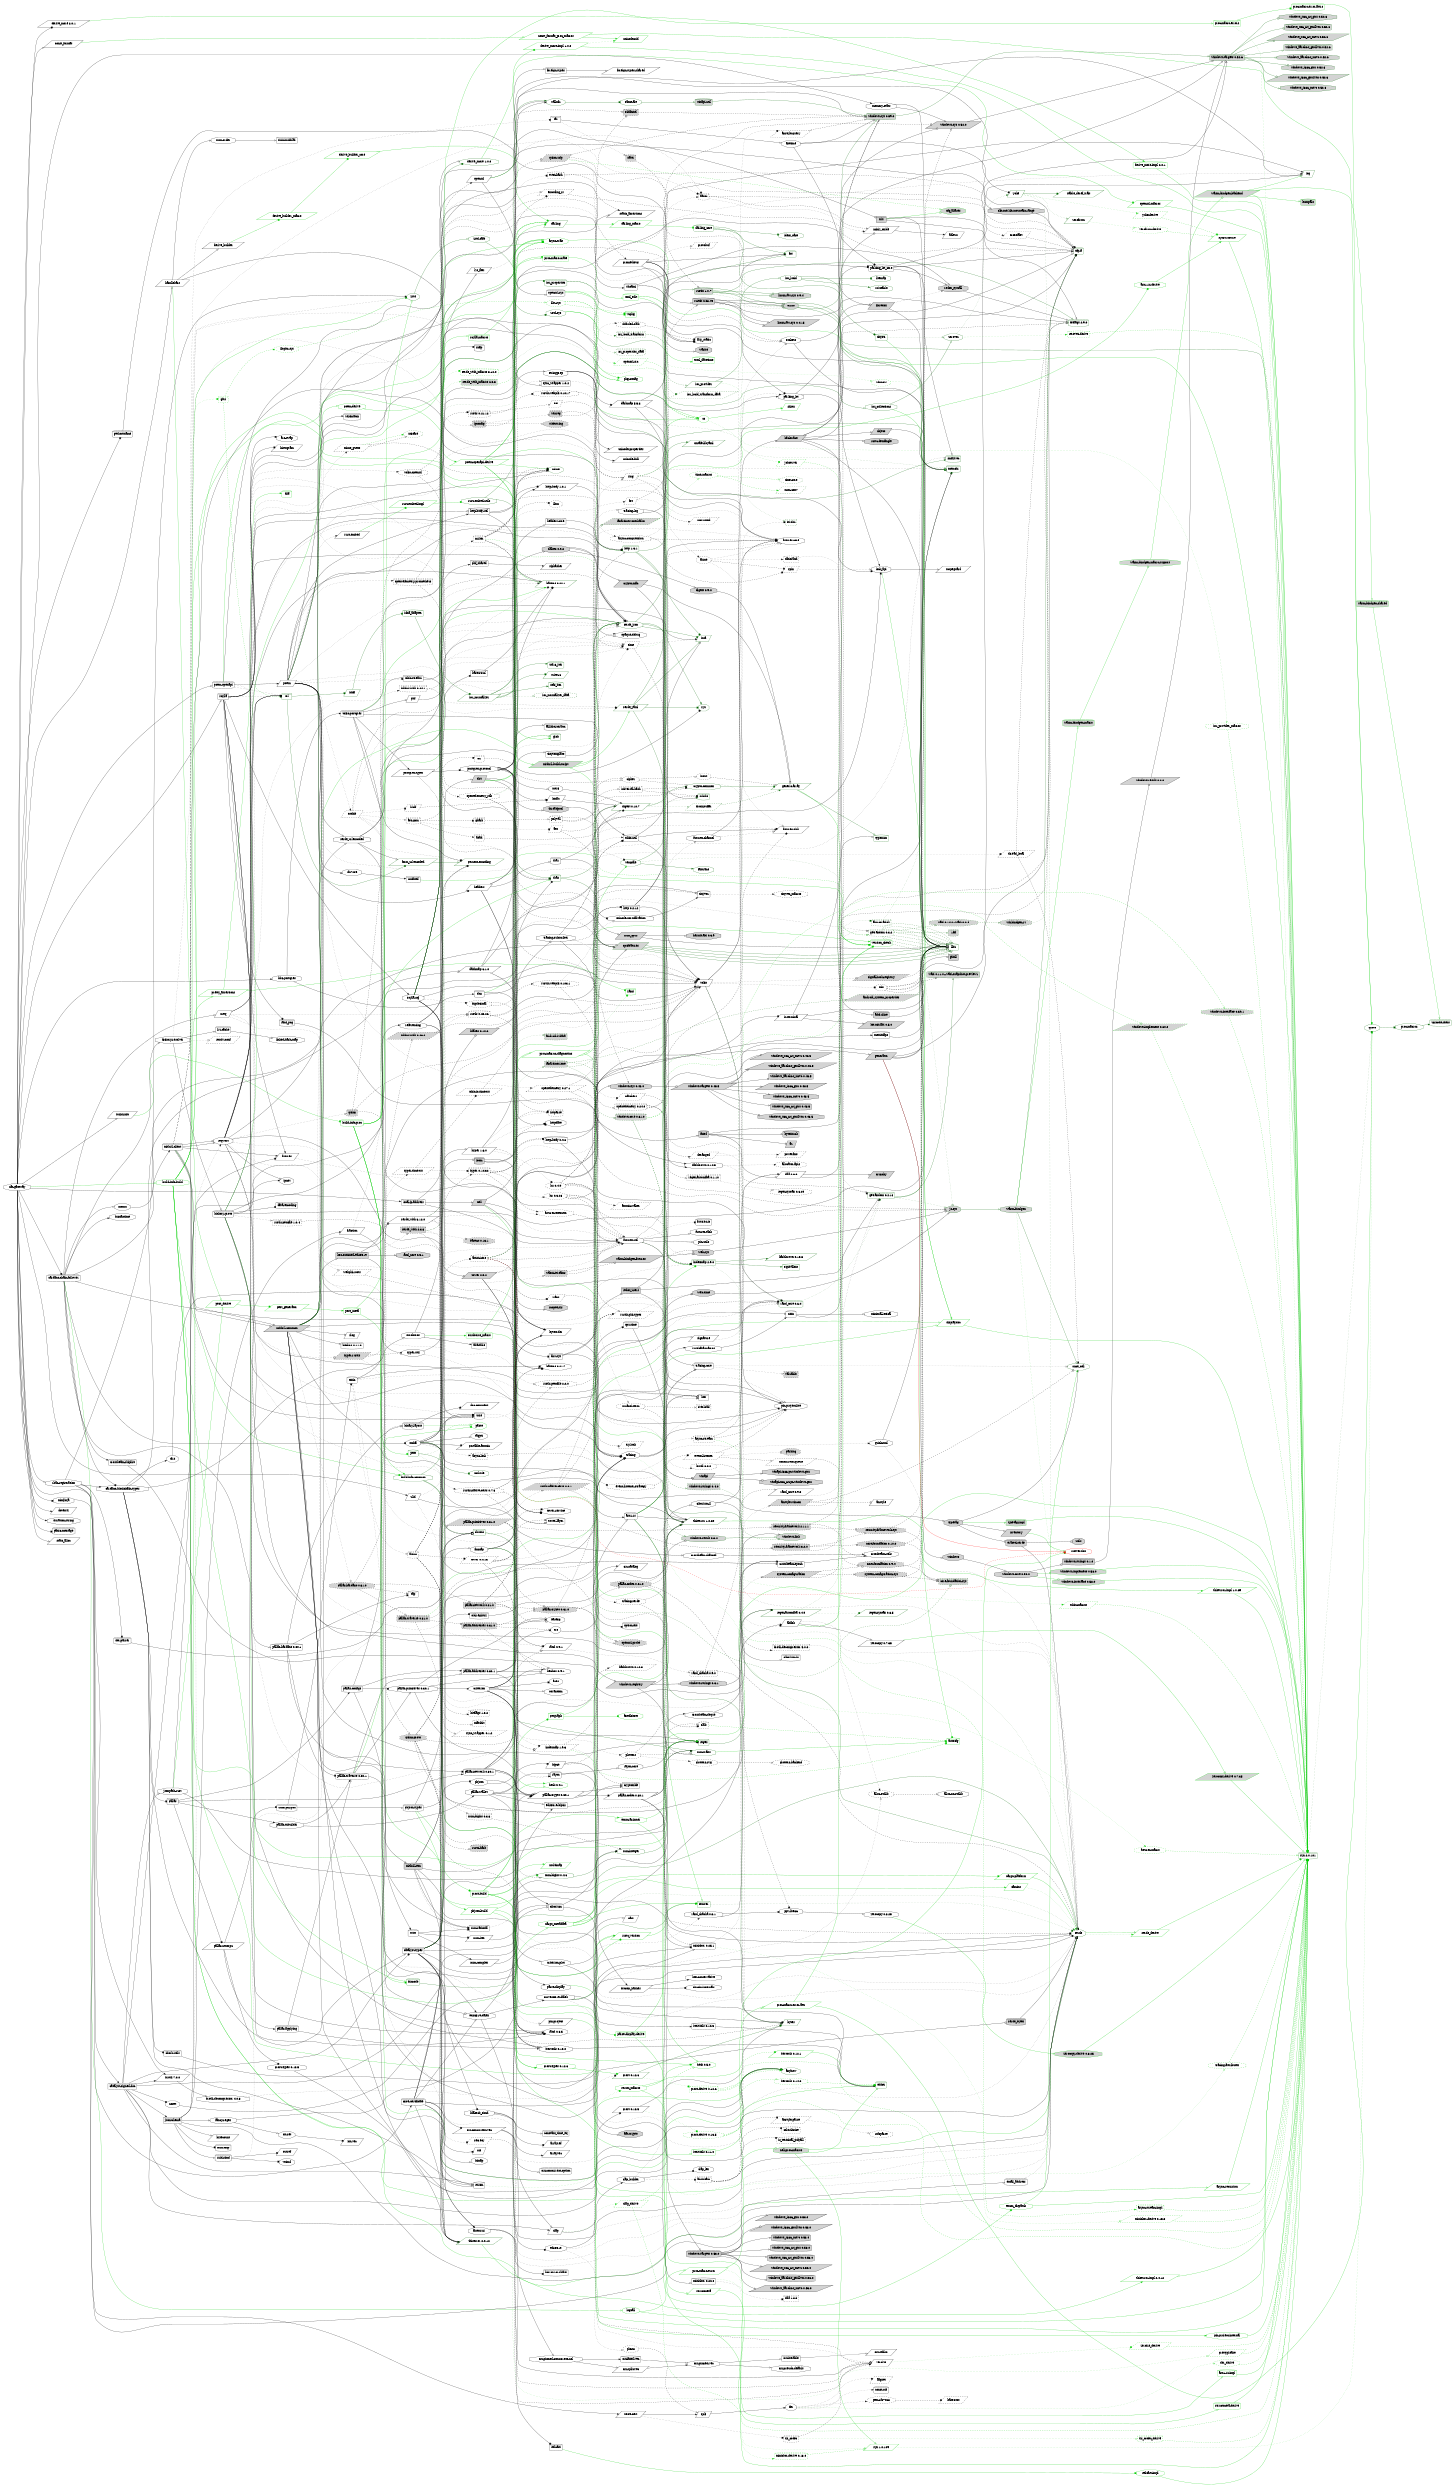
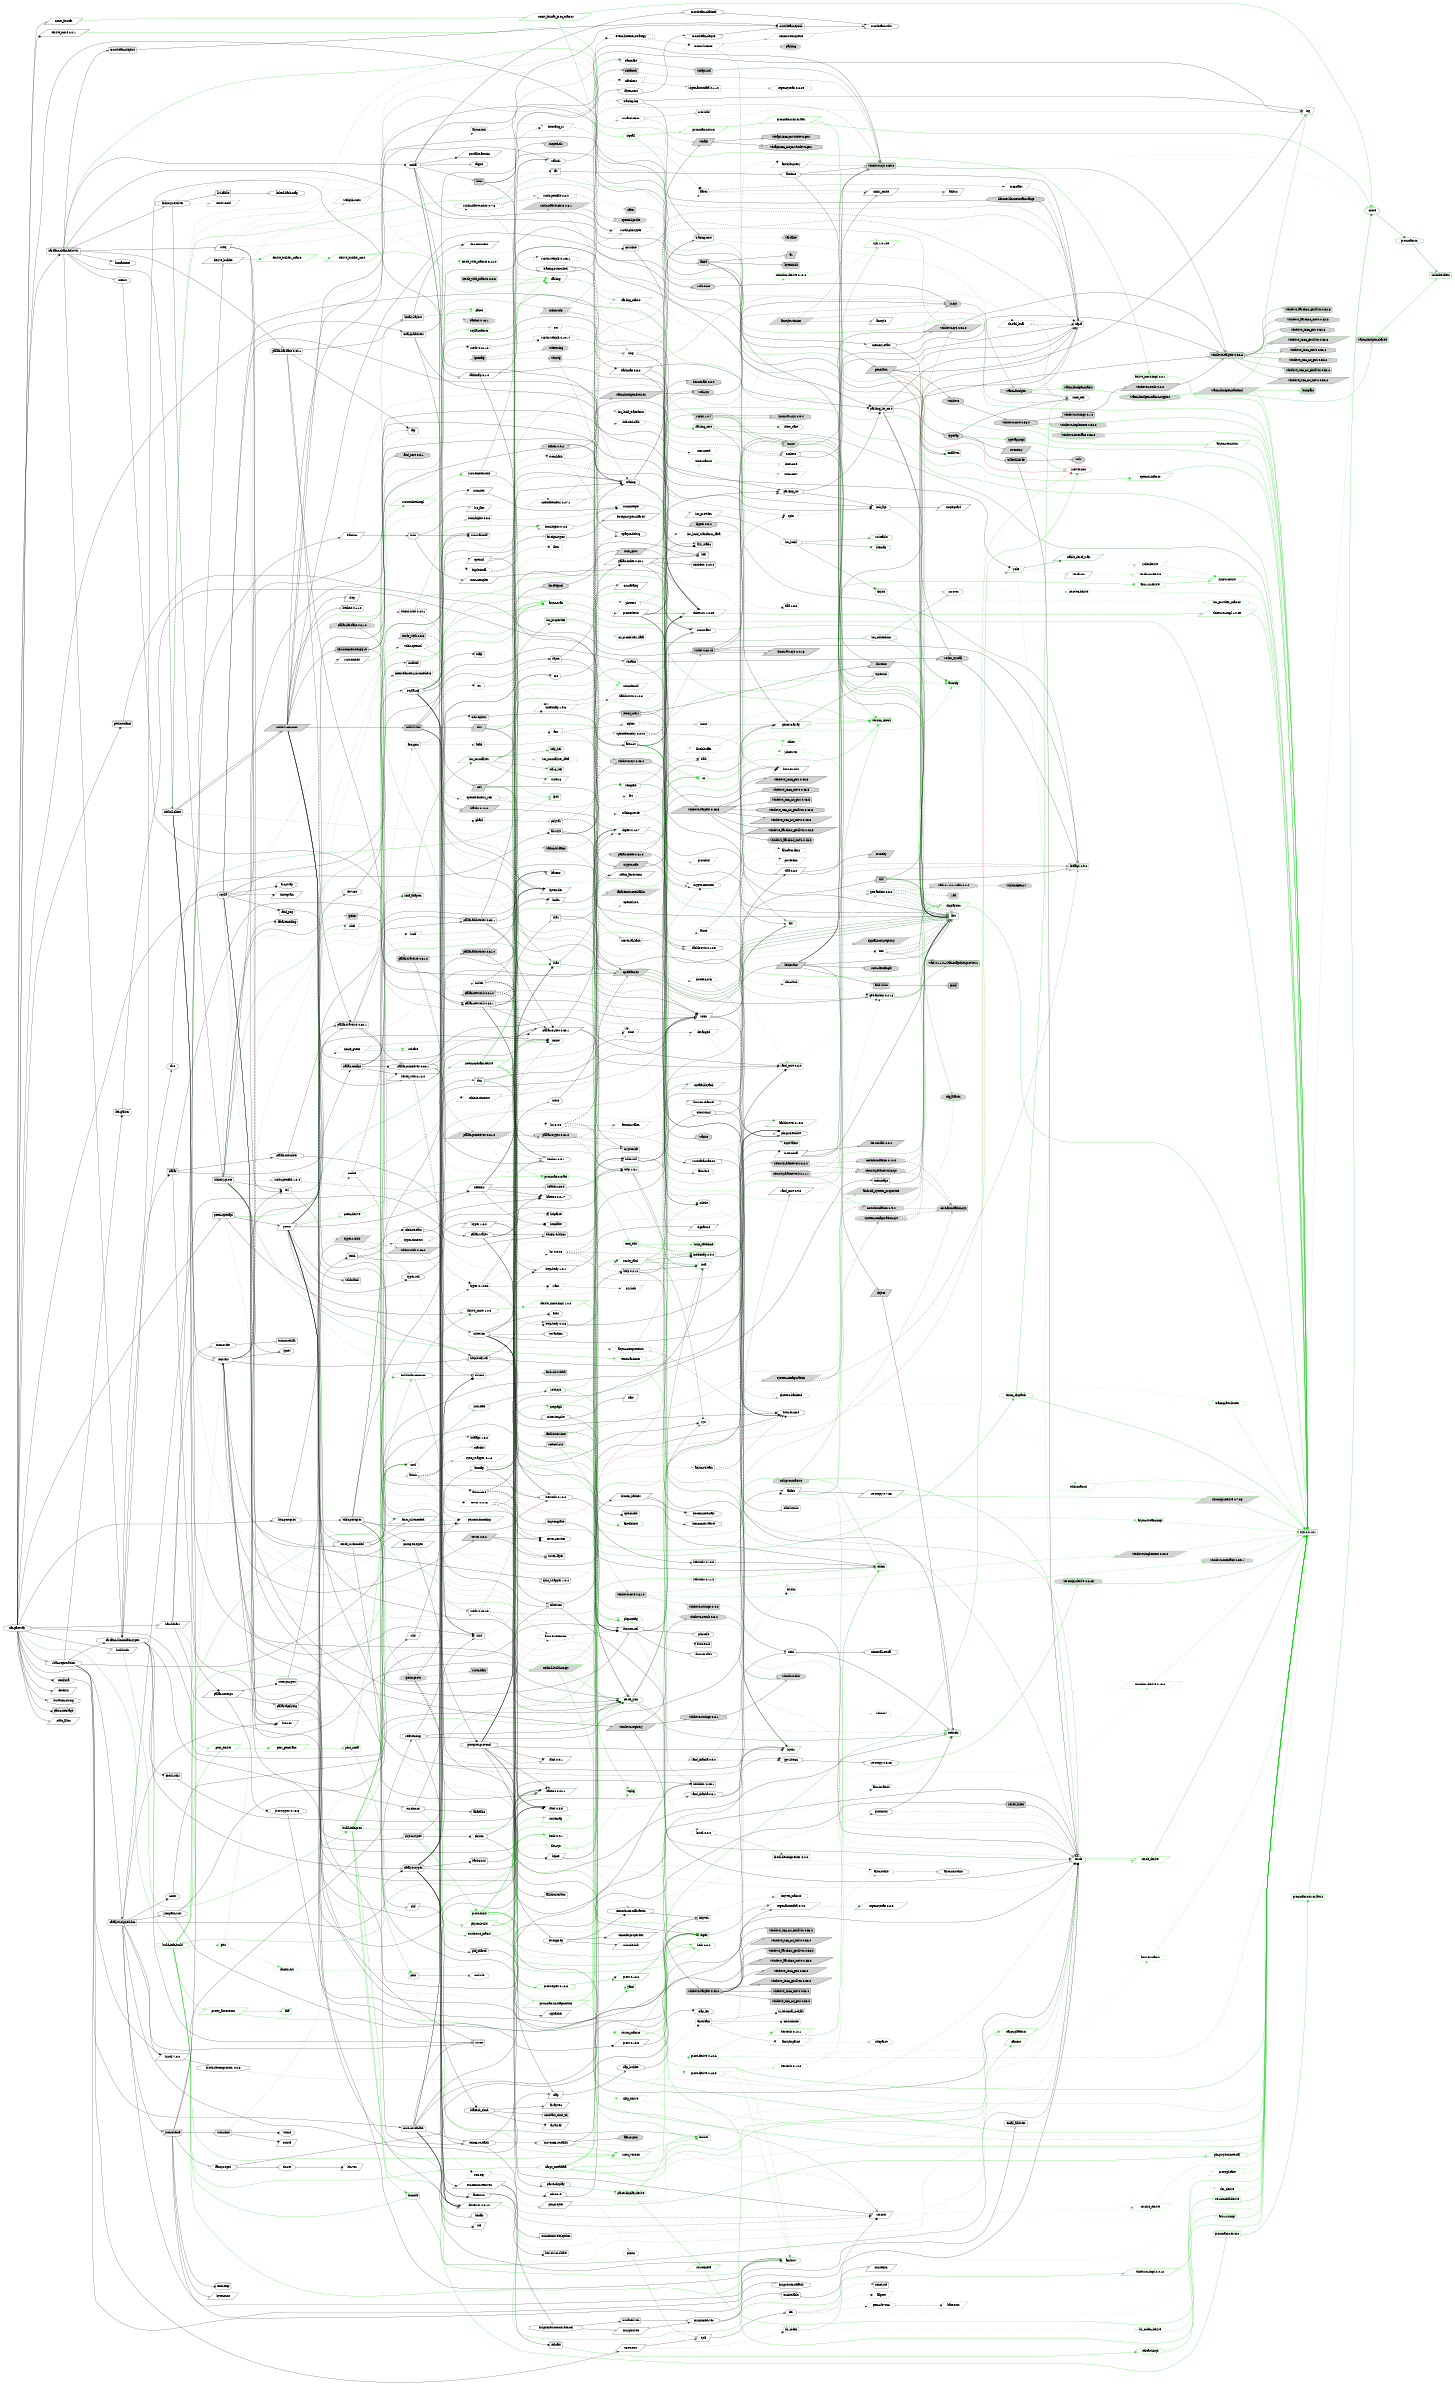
edge "serde_with 2.3.3" -> "serde_with_macros 2.3.3": now "serde_with 2.3.3" -> "serde_with_macros 3.12.0"
